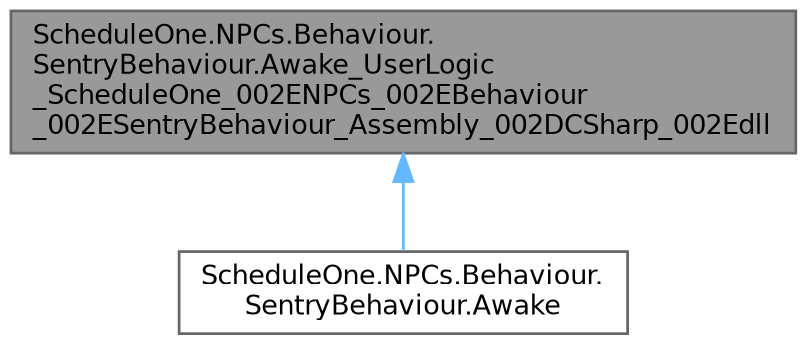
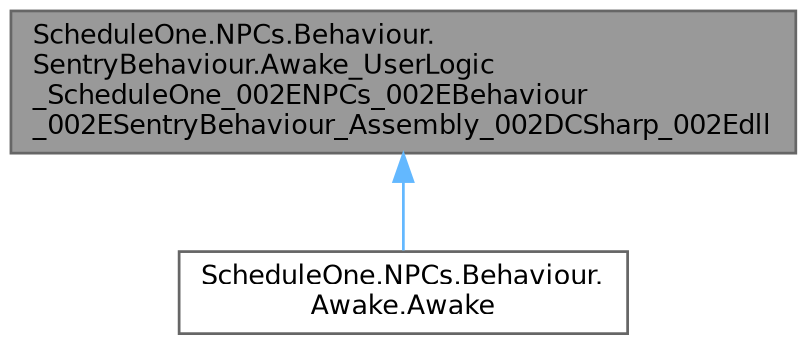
node "ScheduleOne.NPCs.Behaviour. SentryBehaviour.Awake": label "ScheduleOne.NPCs.Behaviour. SentryBehaviour.Awake" -> "ScheduleOne.NPCs.Behaviour. Awake.Awake"
